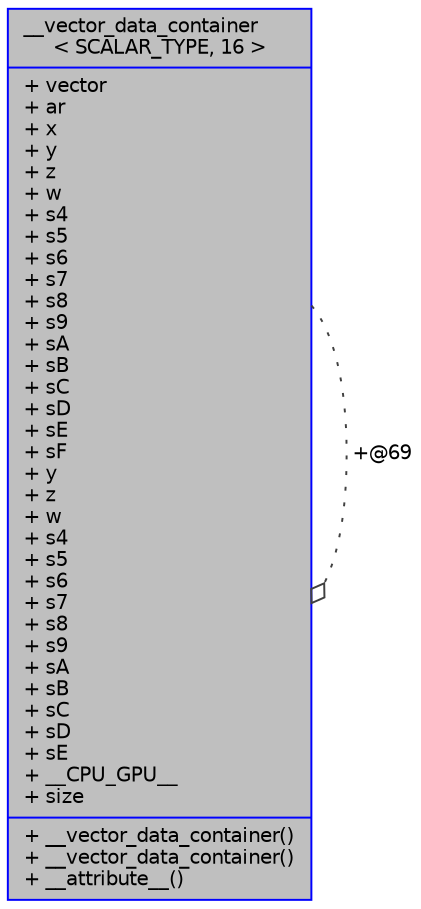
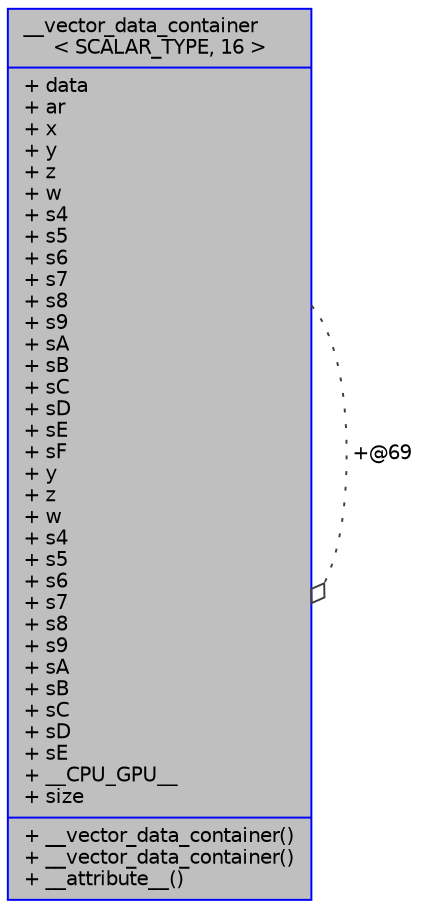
node "__vector_data_container": text "+ vector" -> "+ data"
